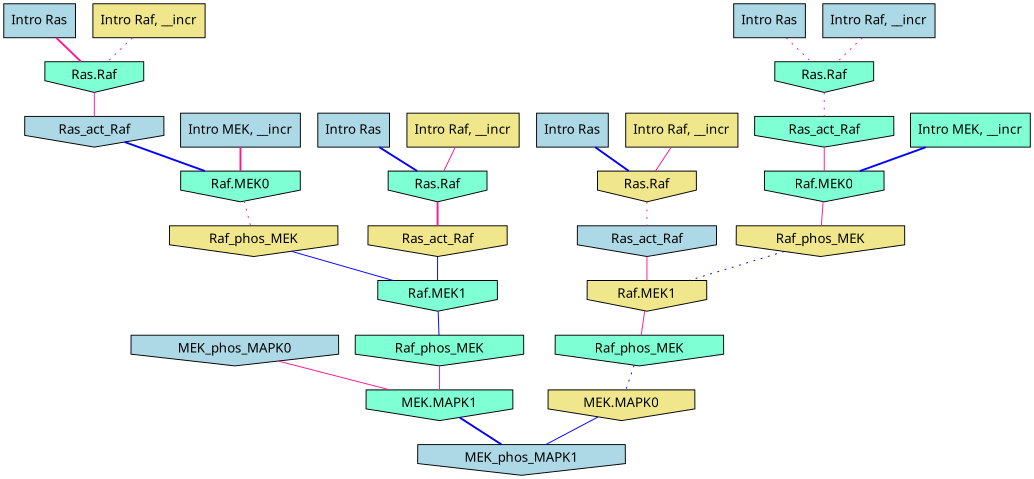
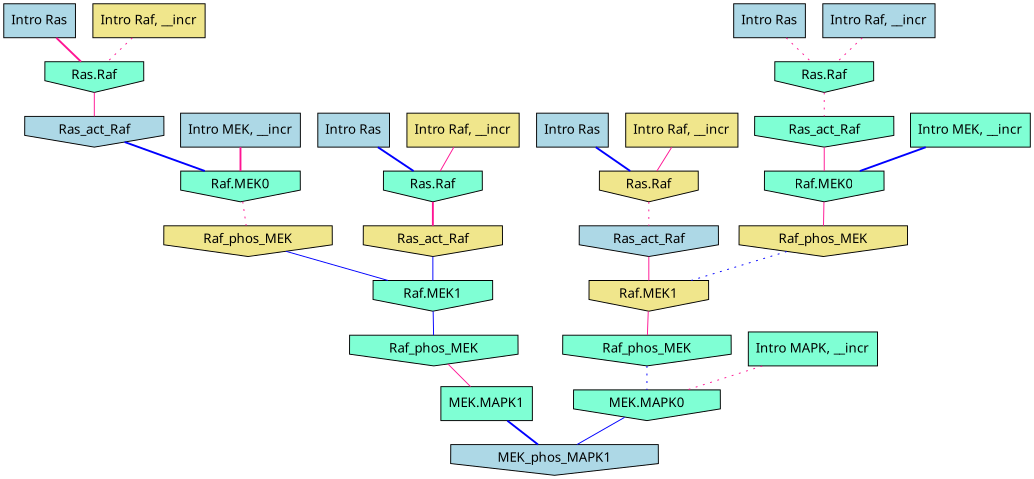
node "MEK_phos_MAPK0": removed
node "Intro MAPK, __incr": added
node "MEK.MAPK1": shape invhouse -> box
node "MEK.MAPK0": fillcolor khaki -> aquamarine
